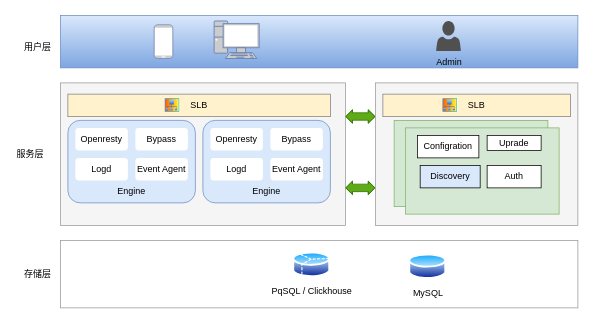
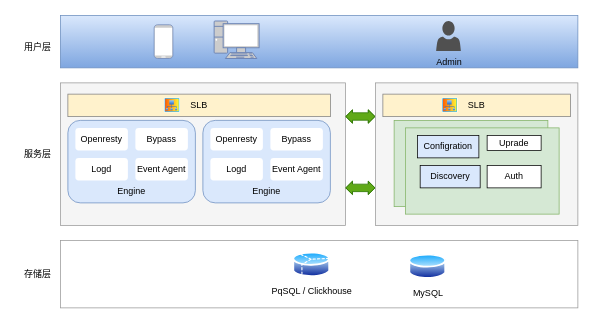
node "Configration": fillcolor #ffffff -> #dae8fc
node "服务层": moved (30, 154) -> (38, 154)
